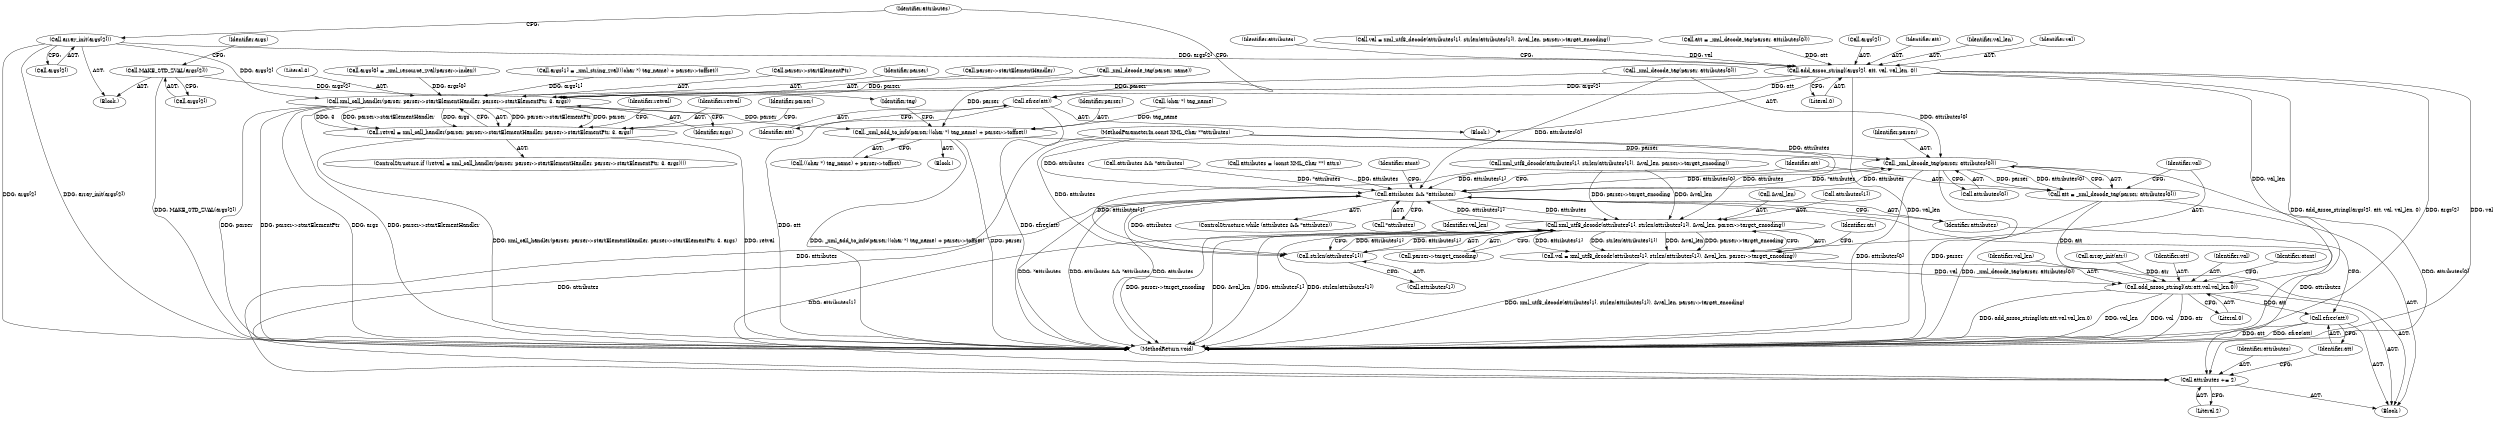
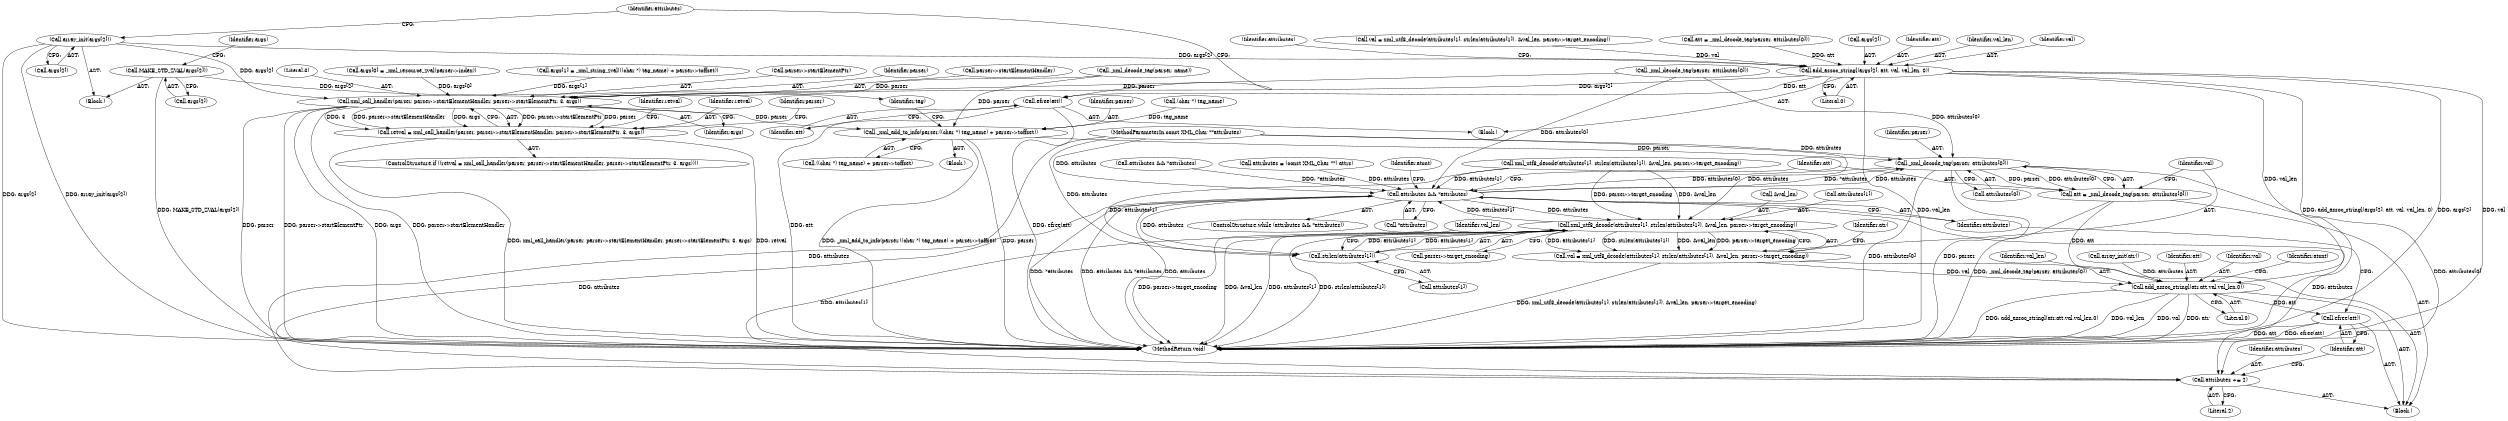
edge "(Call,array_init(atr))" -> "(Call,add_assoc_stringl(atr,att,val,val_len,0))": label "DDG: atr" -> "DDG: attributes"
